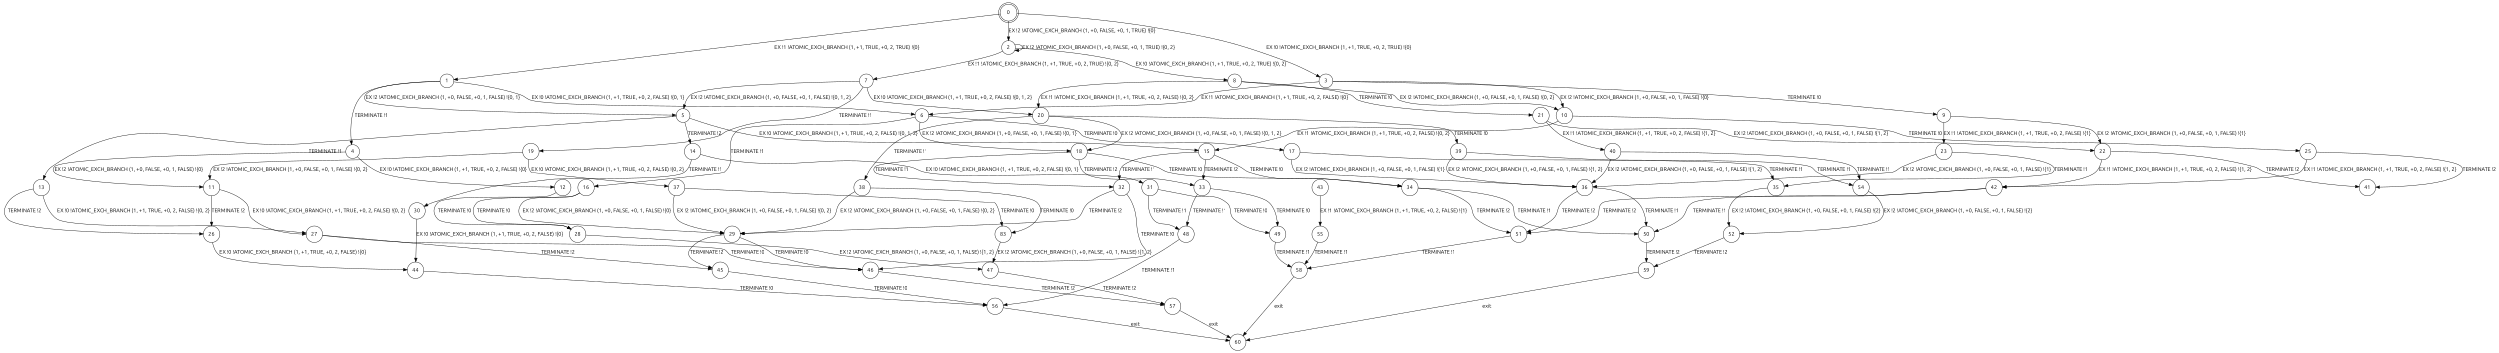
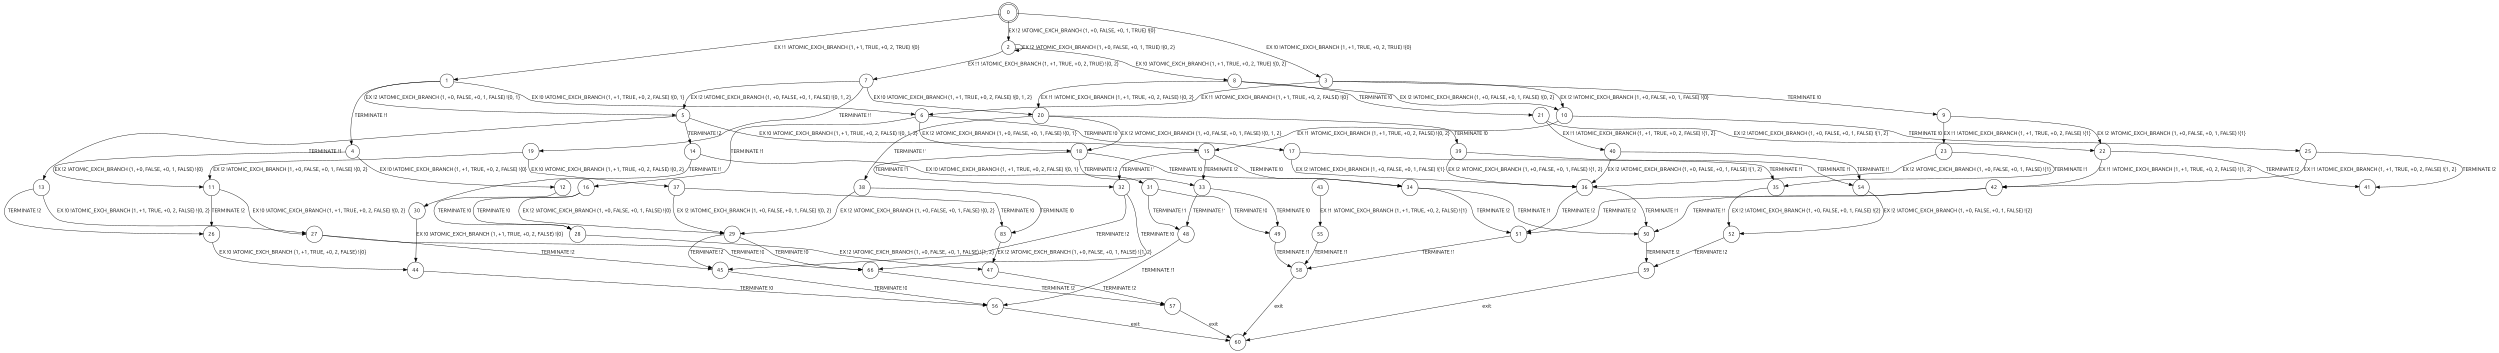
edge "32" -> "29": now "32" -> "45"
node "46": label "46" -> "66"
